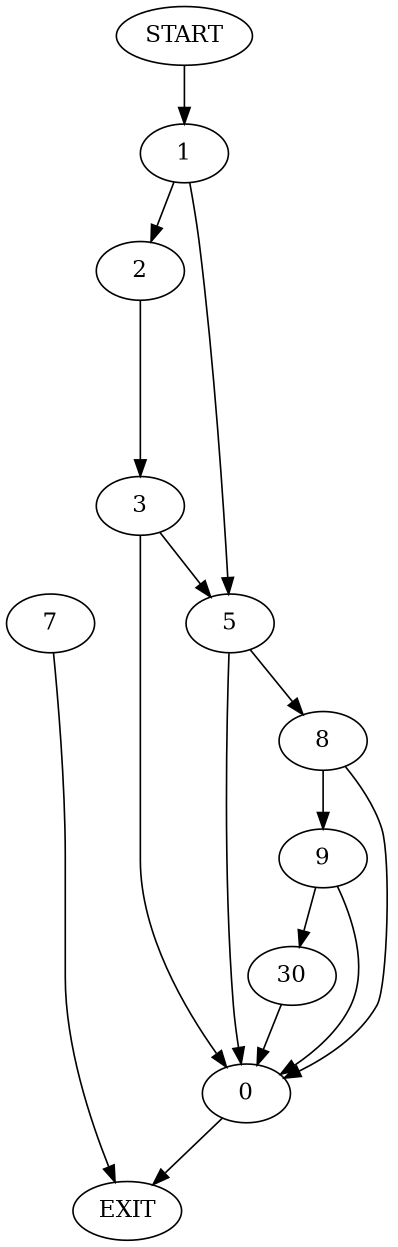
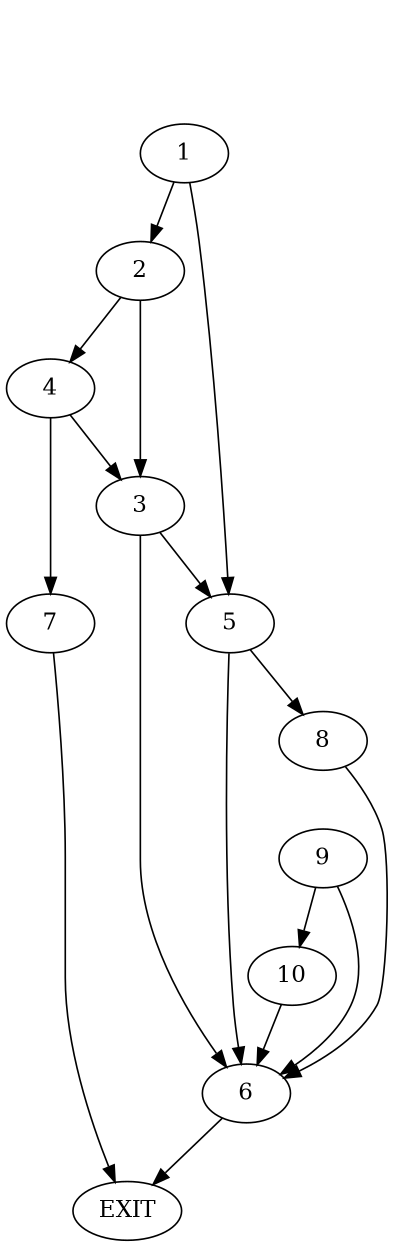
node "START": removed
node "4": added
edge "8" -> "9": removed
node "30": label "30" -> "10"
node "0": label "0" -> "6"
